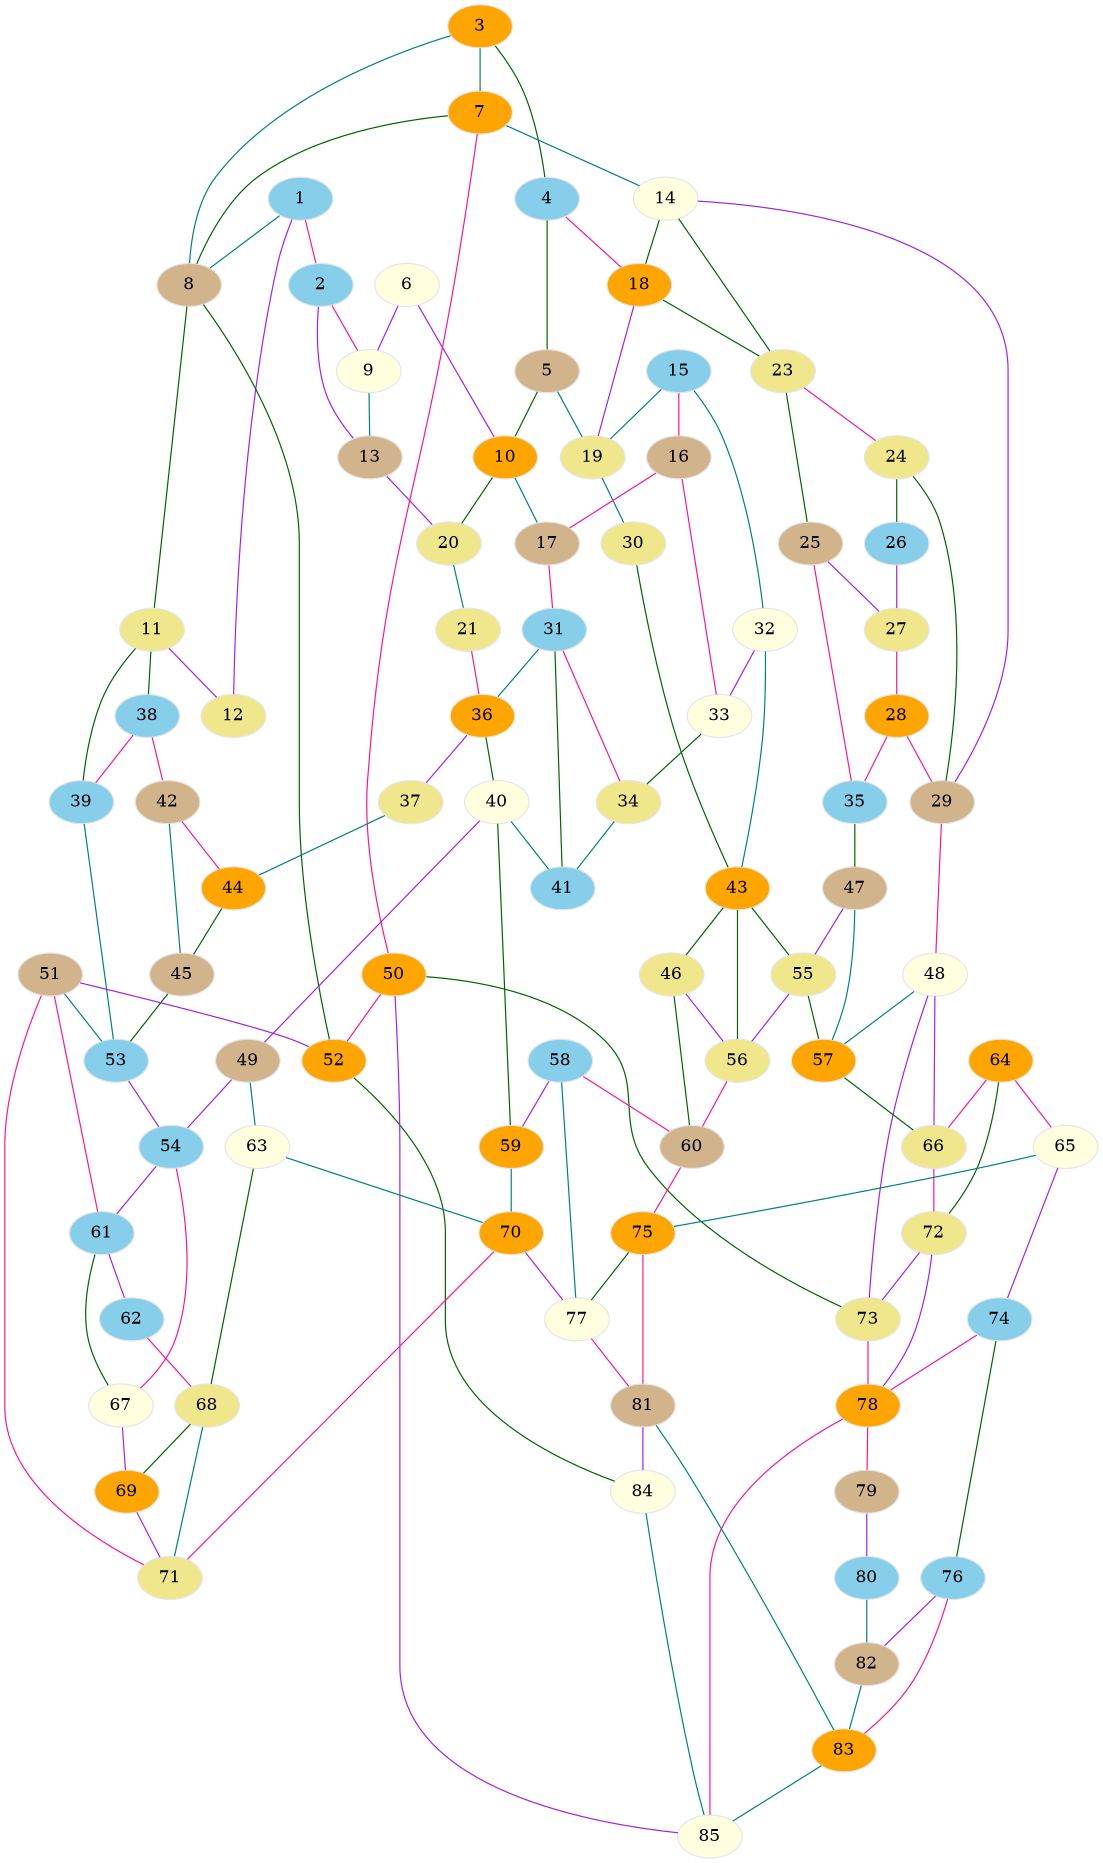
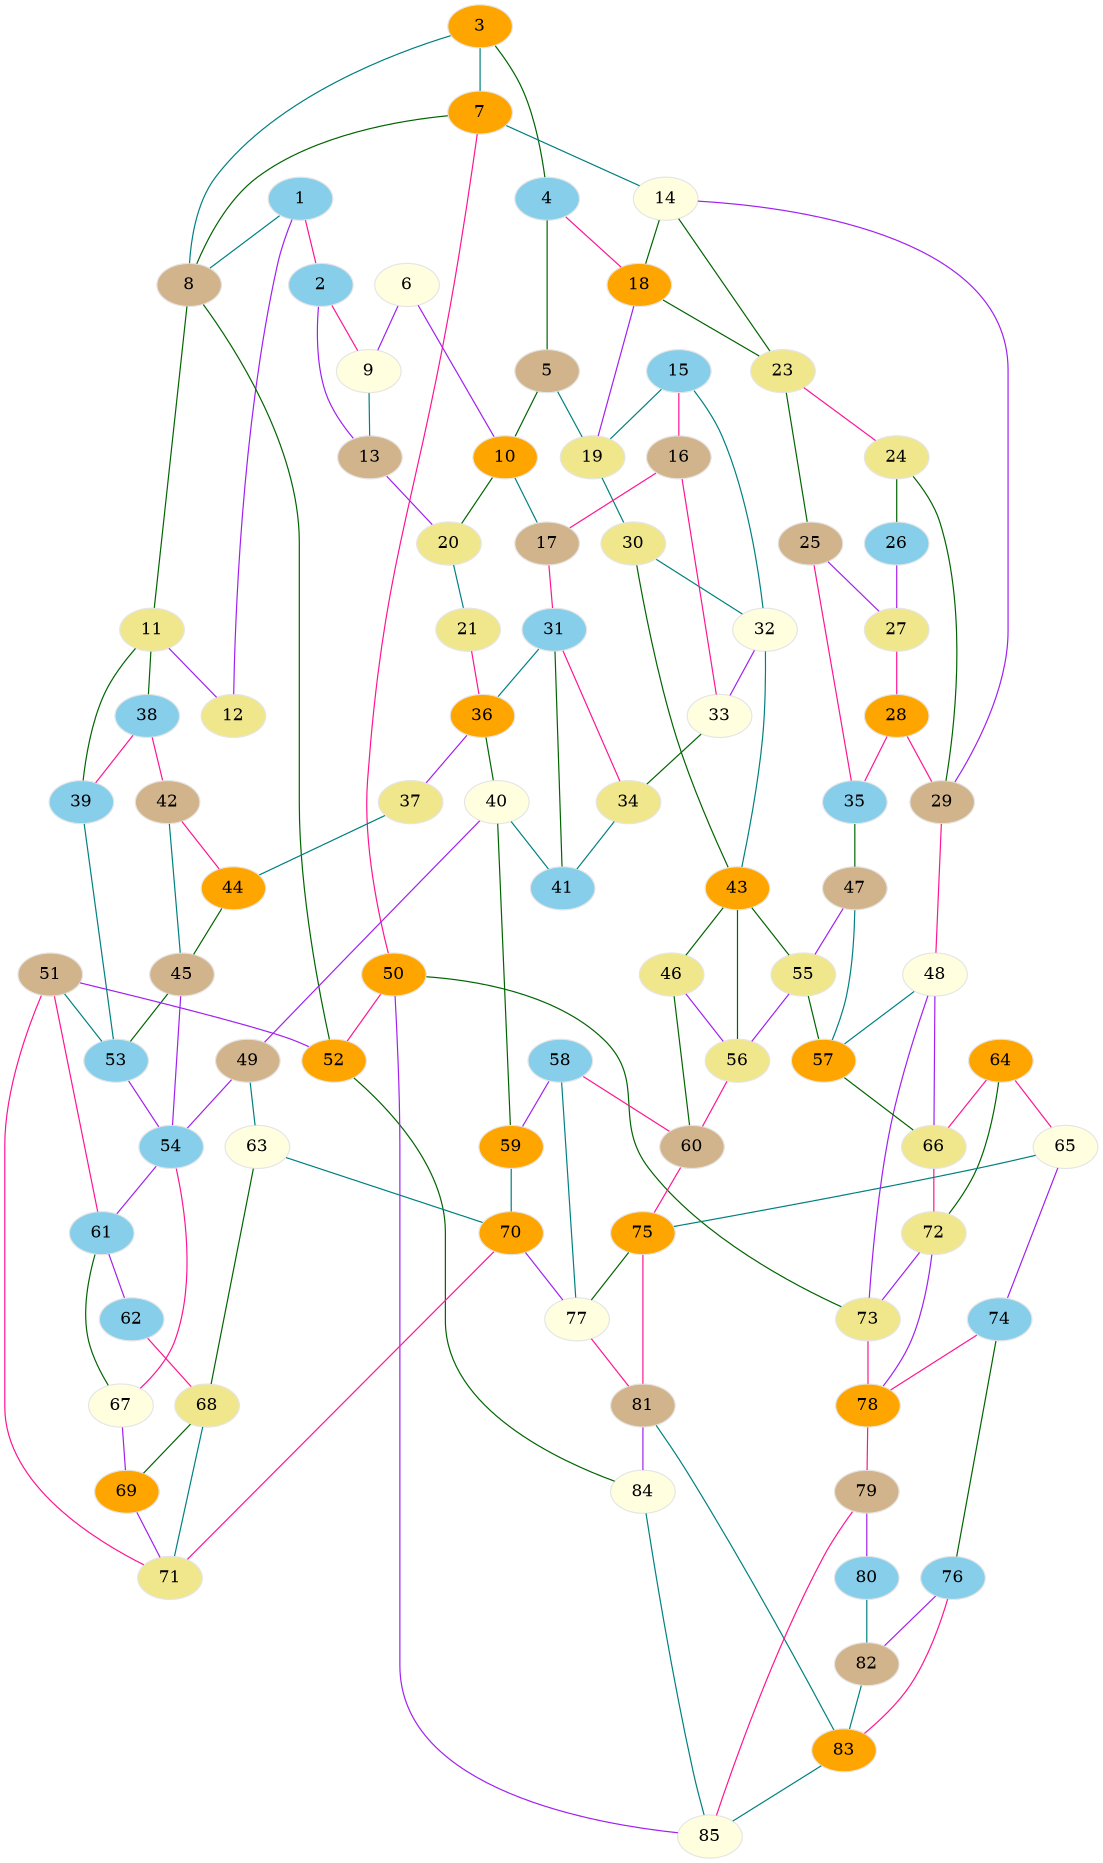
edge "30" -- "32": added
edge "45" -- "54": added
edge "78" -- "85": now "79" -- "85"
